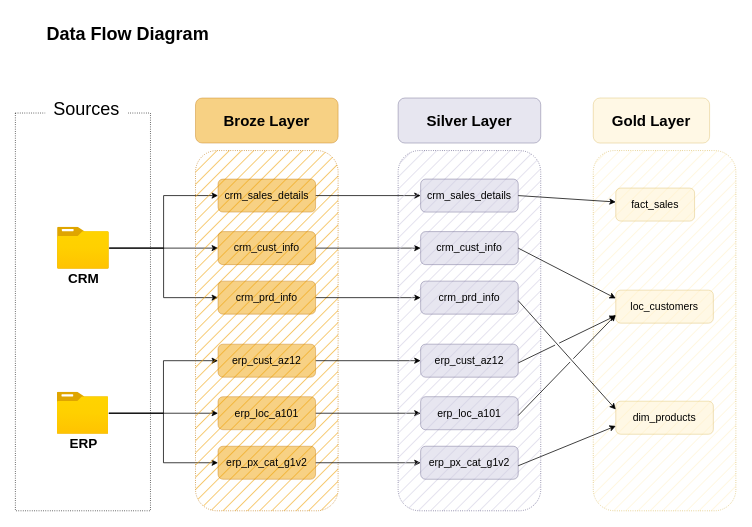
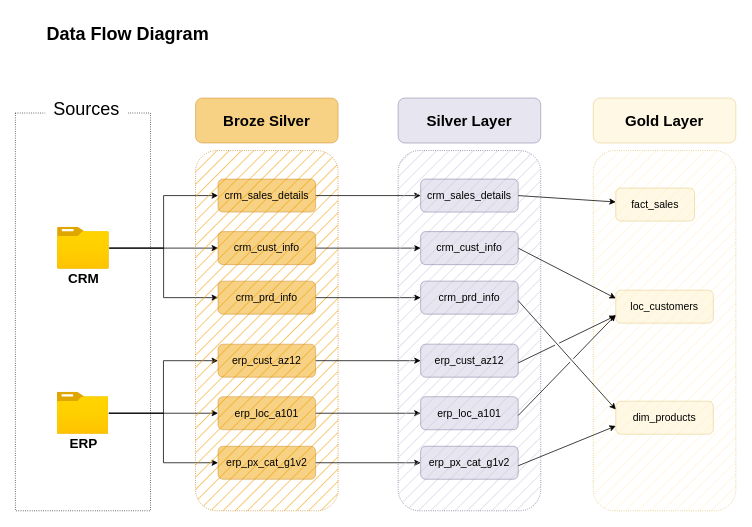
node "Broze Layer": label "Broze Layer" -> "Broze Silver"
node "Gold Layer": size 116x45 -> 143x45
